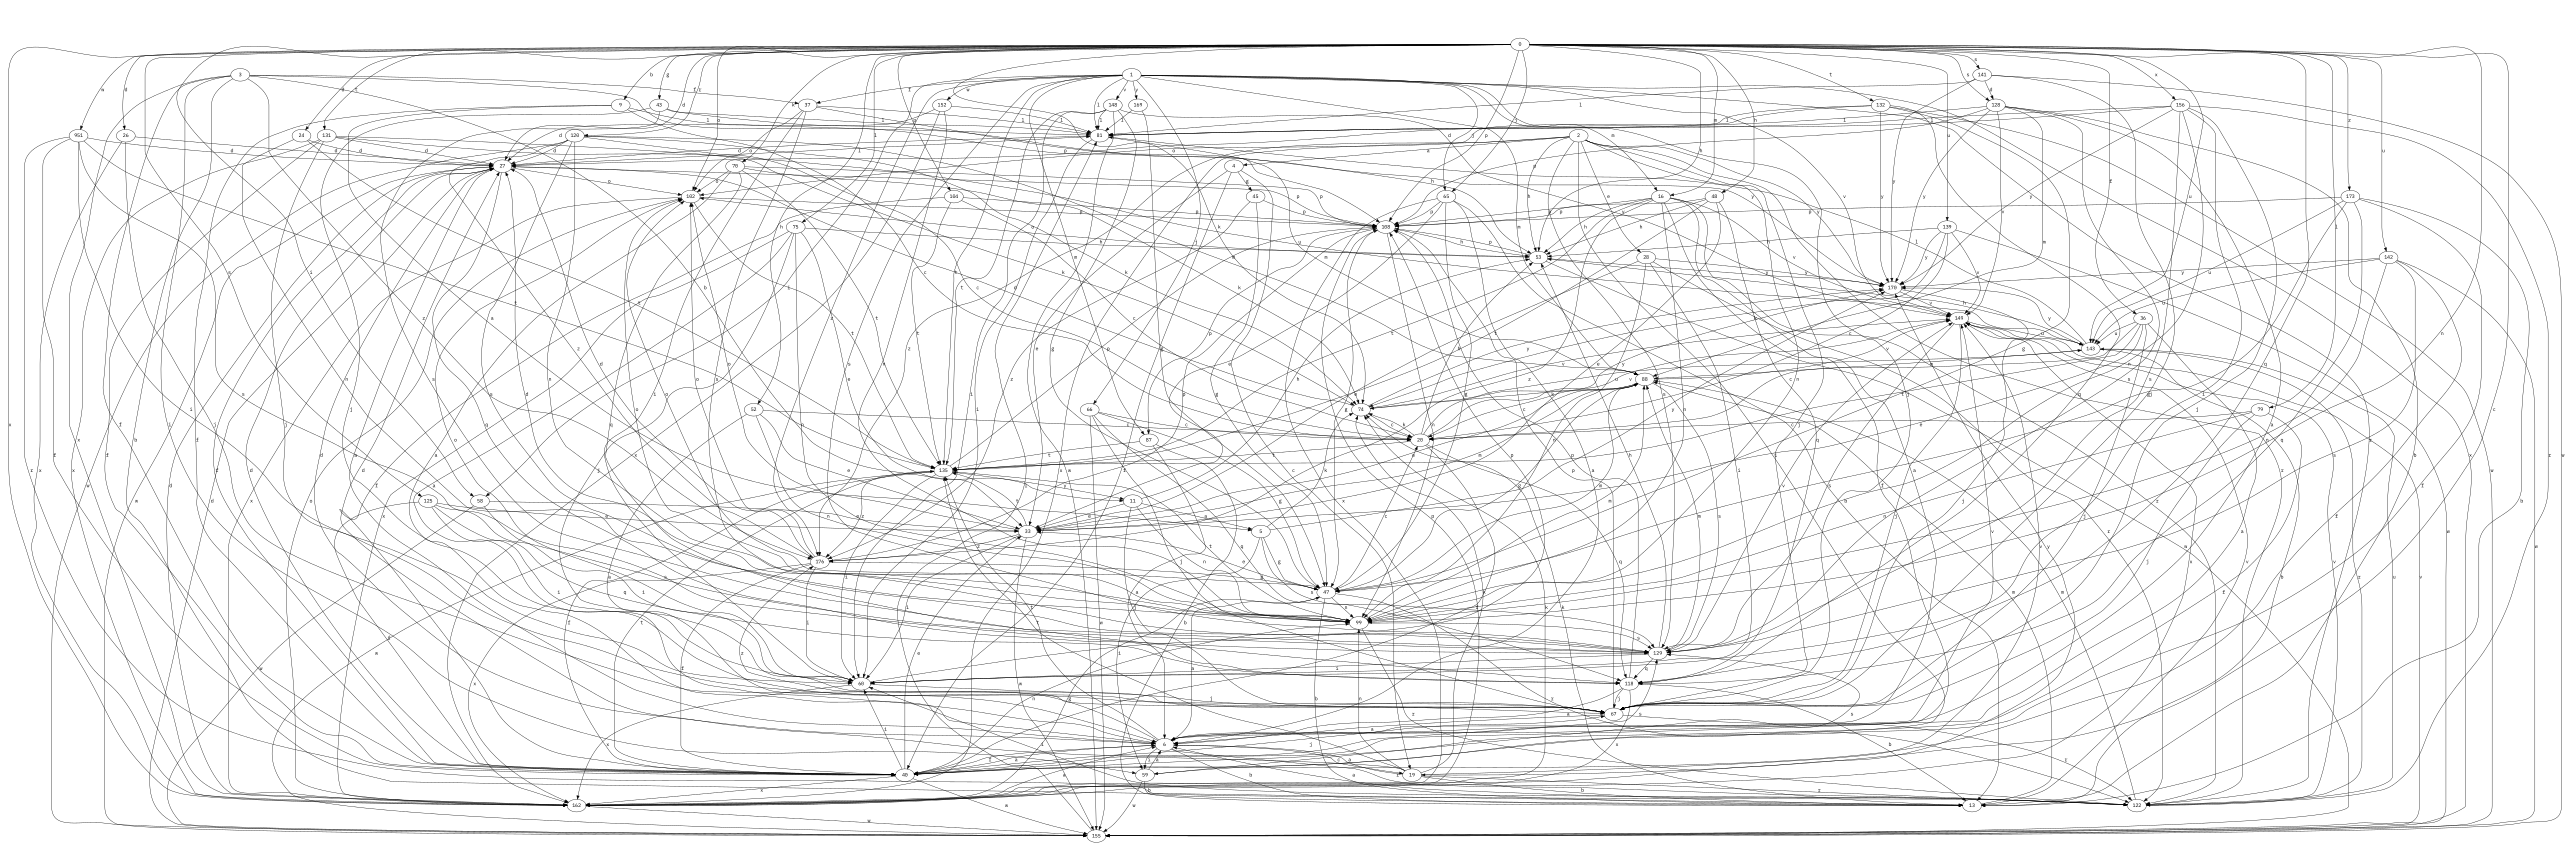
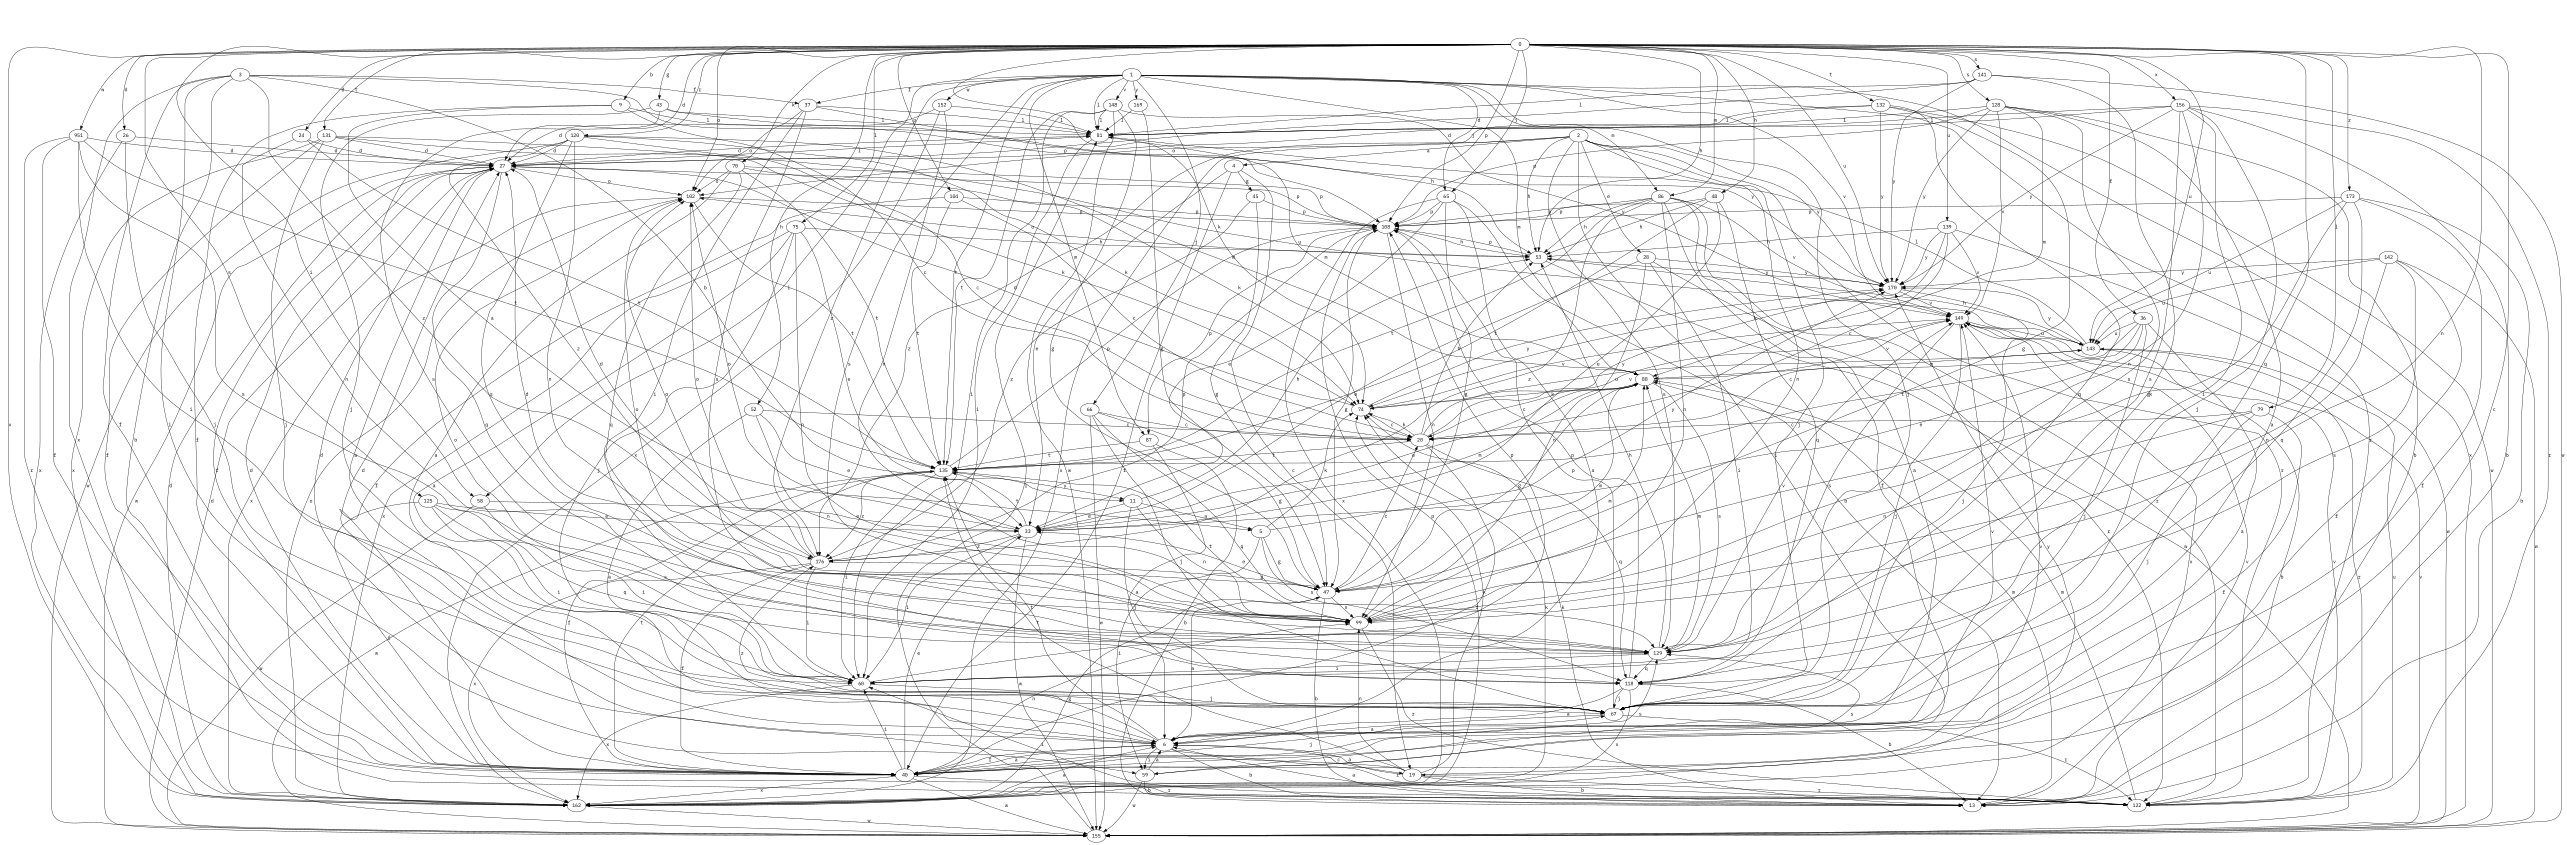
edge "0" -> "142": now "0" -> "170"
edge "141" -> "128": now "141" -> "27"
node "16": label "16" -> "86"
edge "141" -> "67": label "j" -> "k"
edge "156" -> "13": added, label "b"
edge "99" -> "129": removed, label "s"
edge "47" -> "122": now "40" -> "122"
